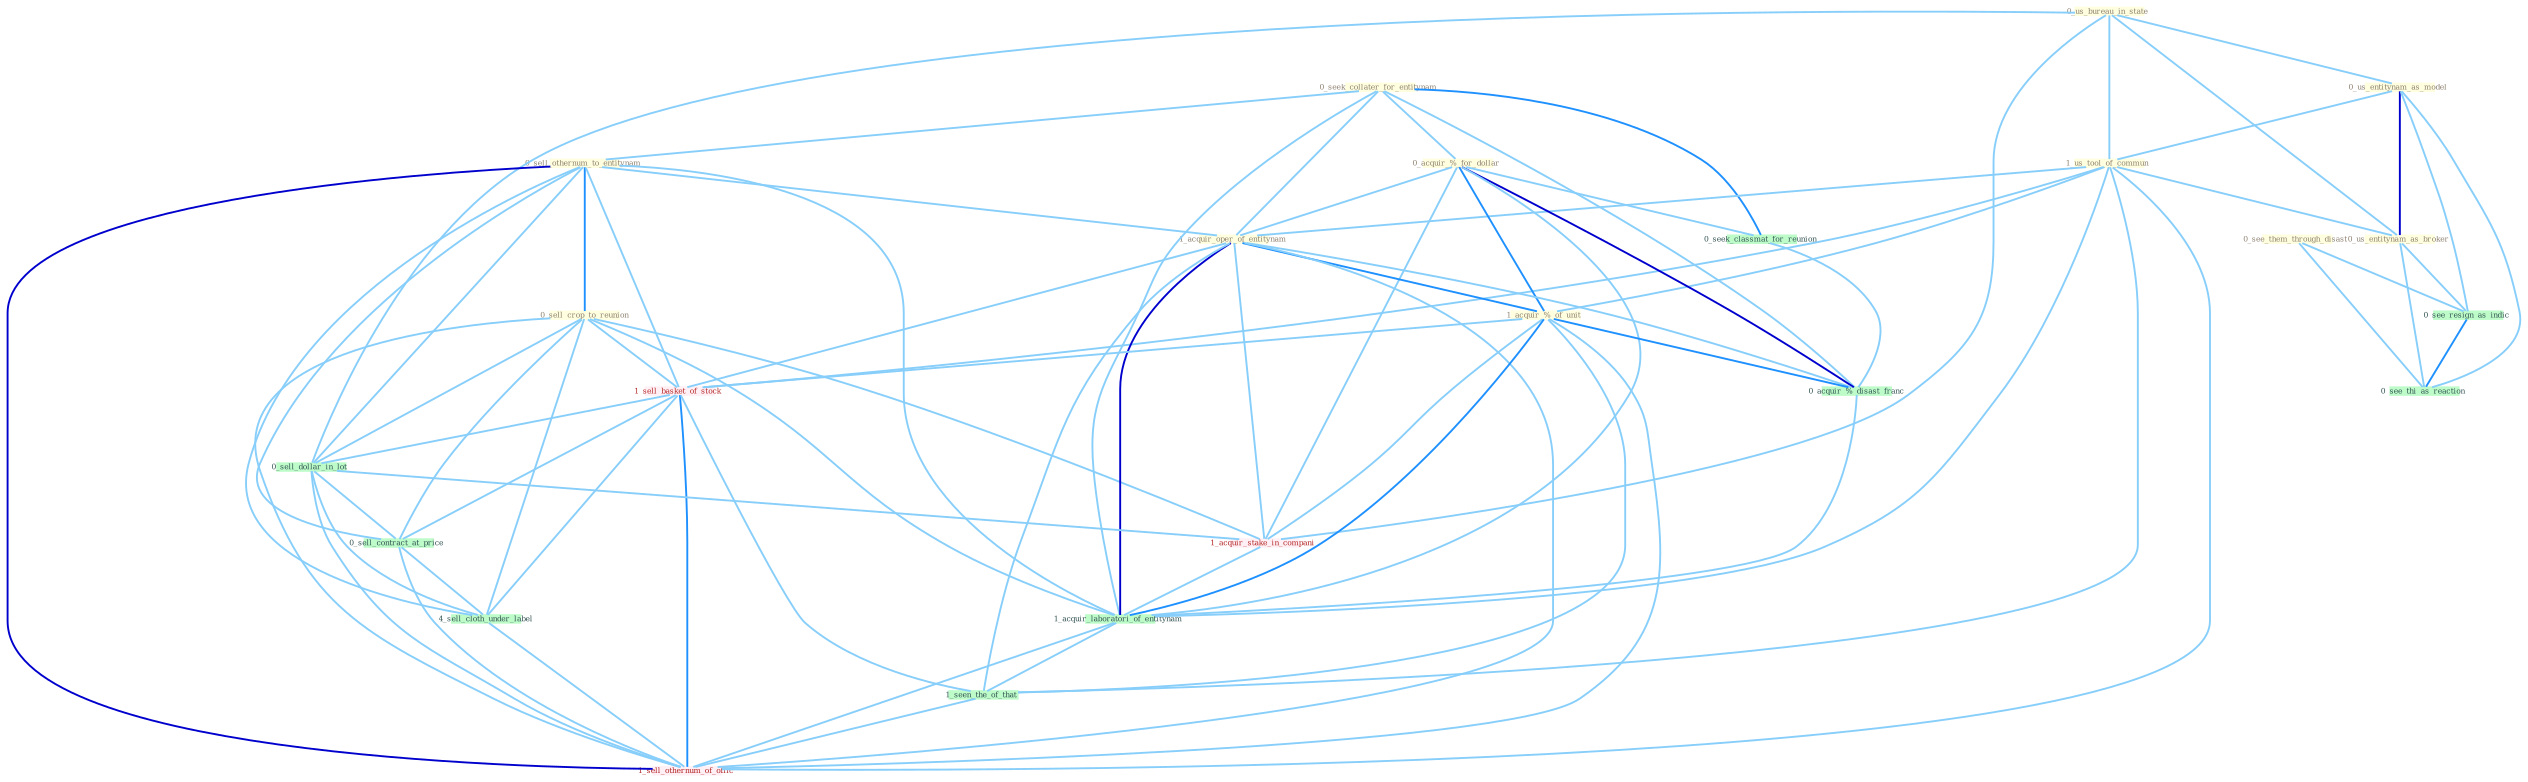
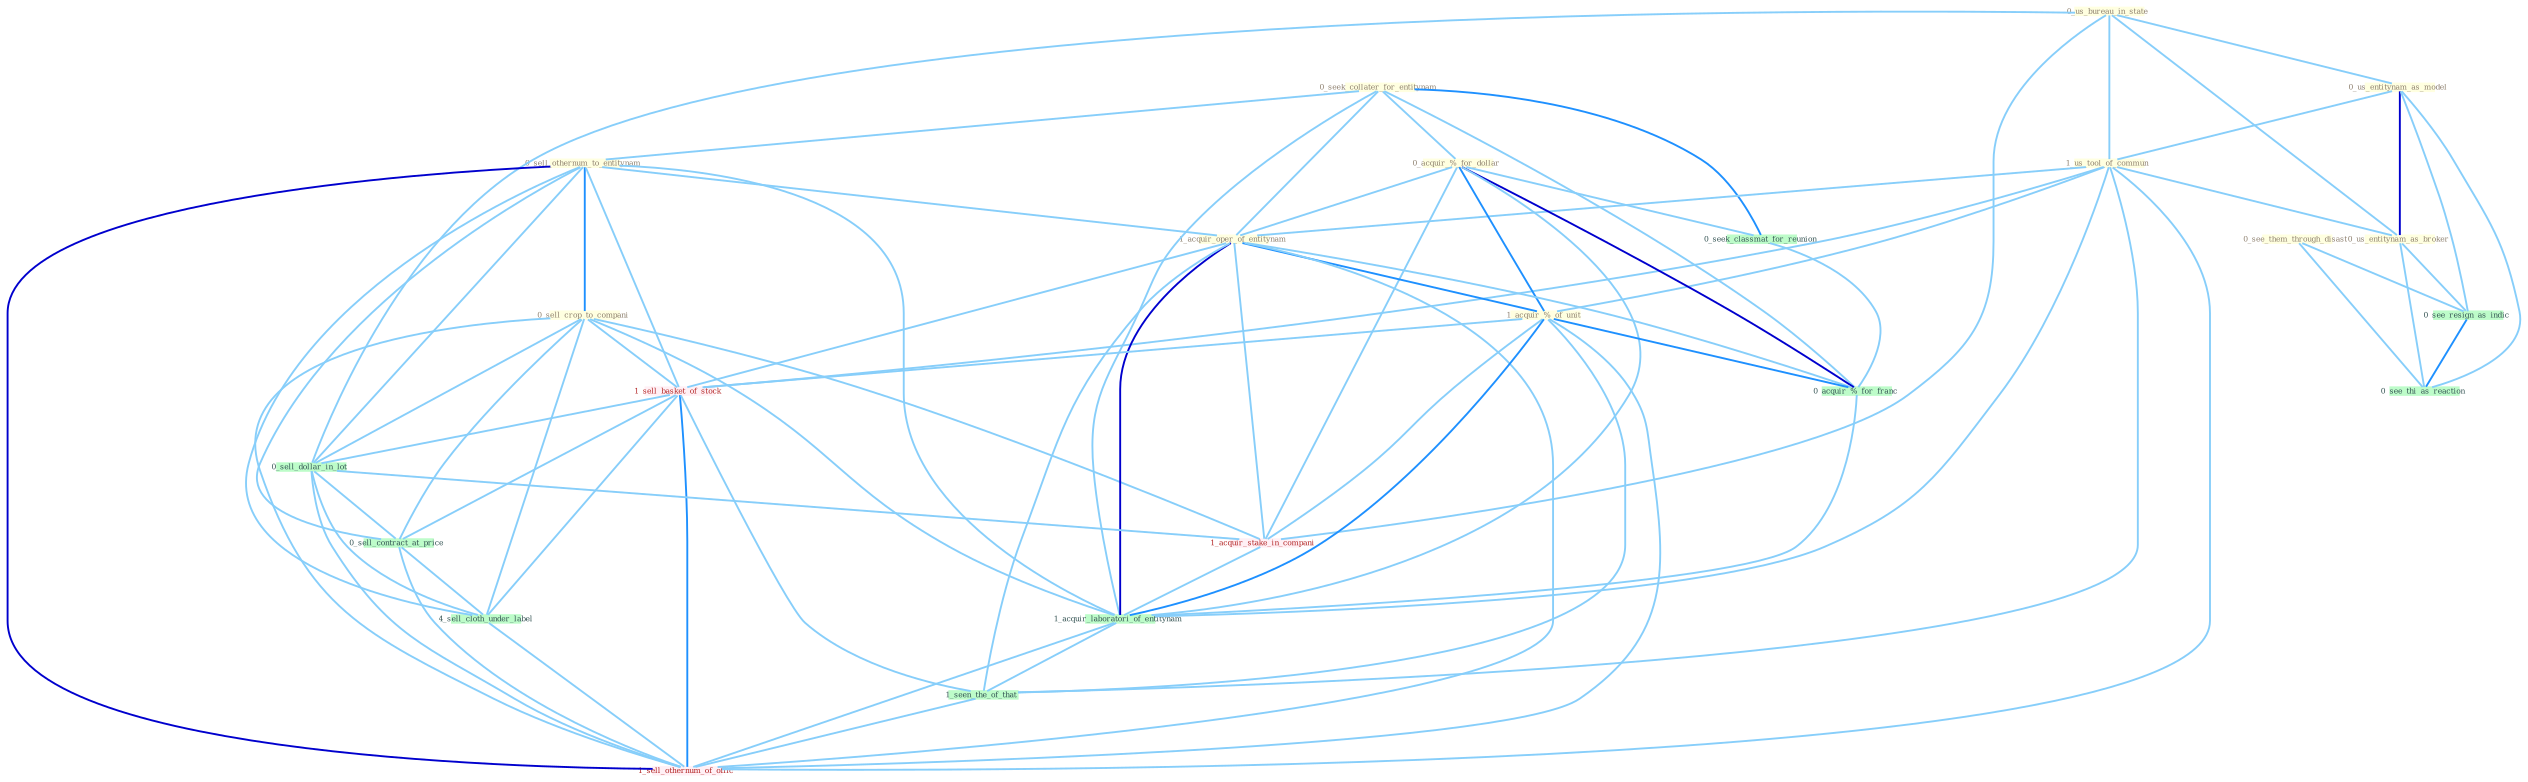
node "0_sell_crop_to_reunion": label "0_sell_crop_to_reunion" -> "0_sell_crop_to_compani"
node "0_acquir_%_disast_franc": label "0_acquir_%_disast_franc" -> "0_acquir_%_for_franc"
